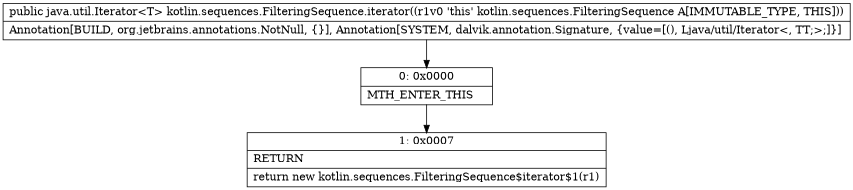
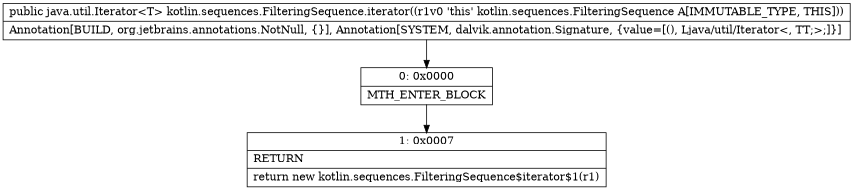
node "0: 0x0000": text "MTH_ENTER_THIS" -> "MTH_ENTER_BLOCK"
